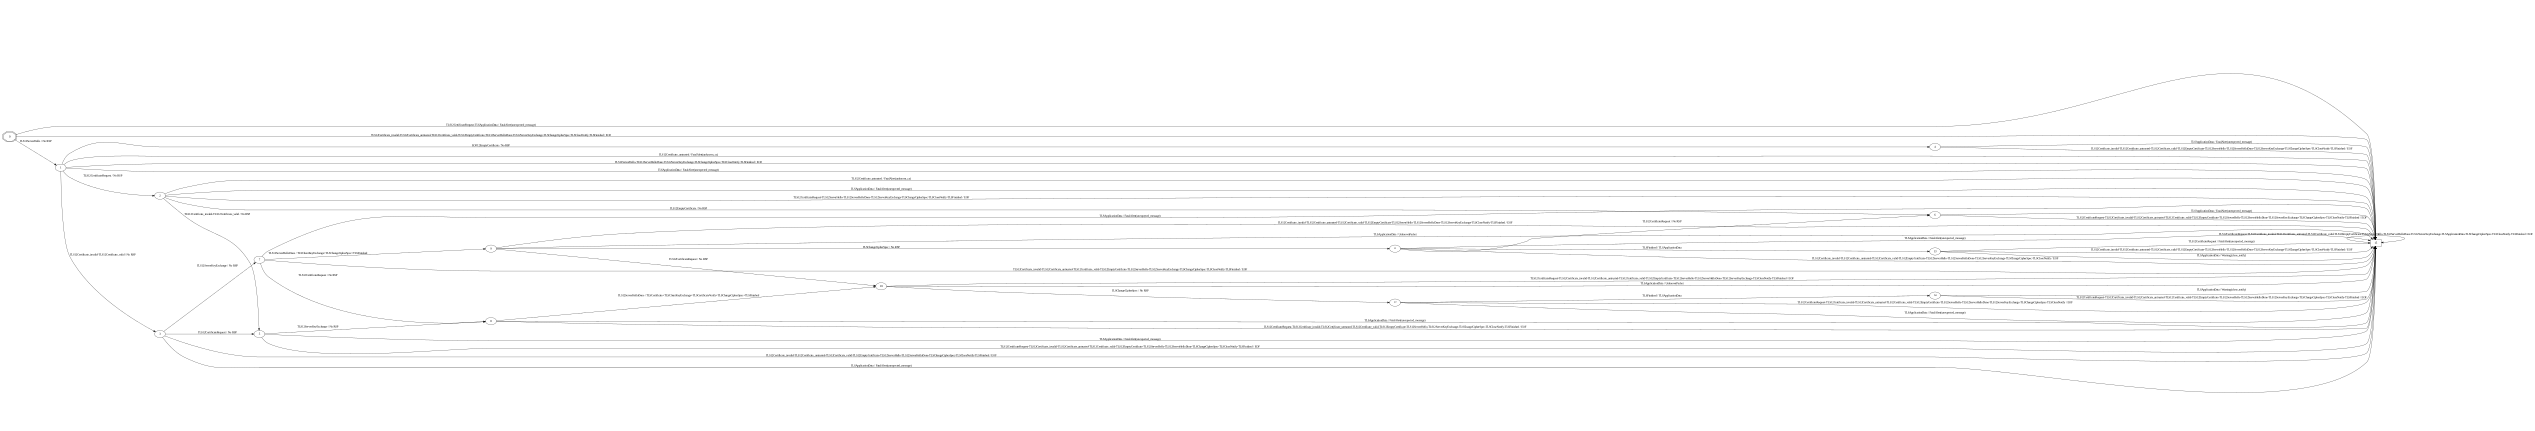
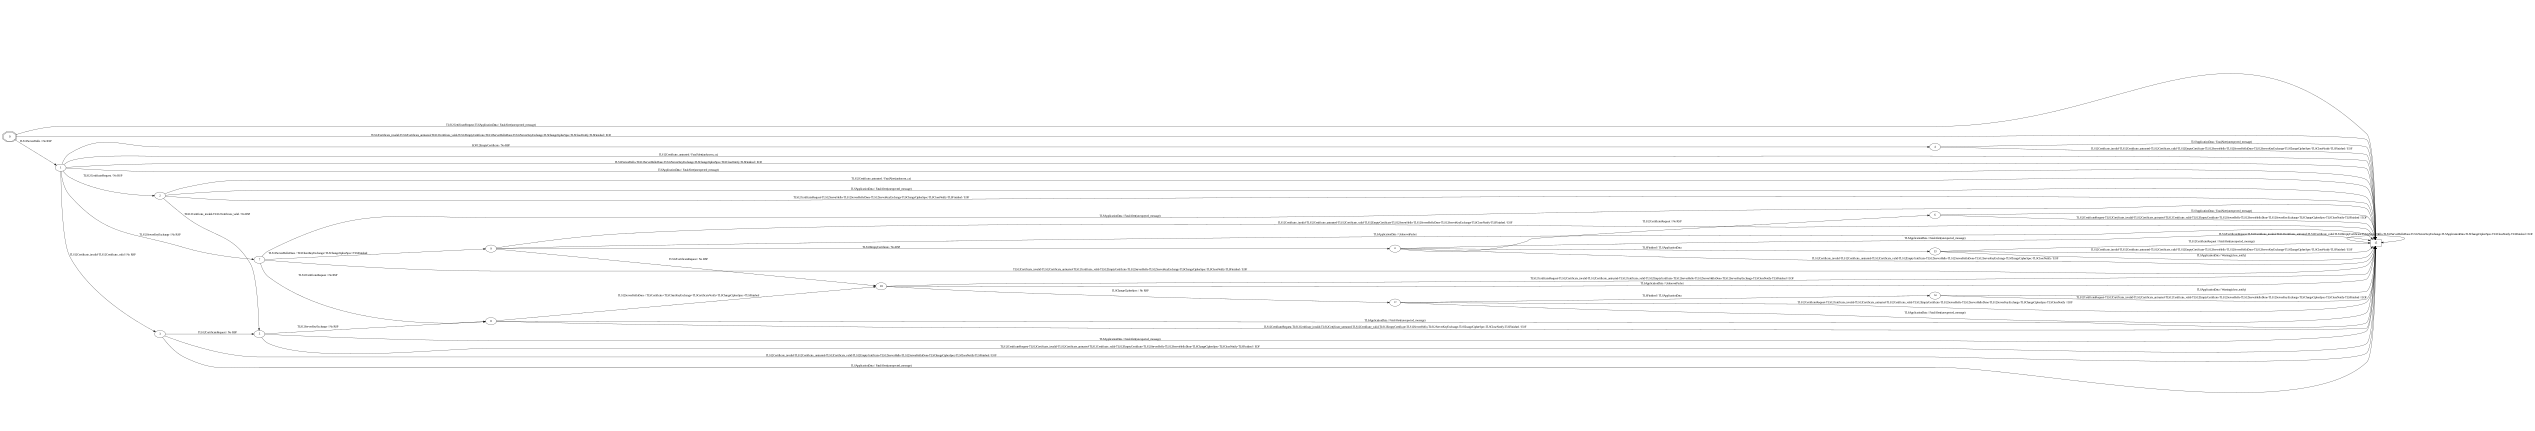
edge "2" -> "6": removed, label "TLS12EmptyCertificate / No RSP"
edge "9" -> "11": label "TLSChangeCipherSpec / No RSP" -> "TLS12EmptyCertificate / No RSP"
edge "3" -> "7": now "1" -> "7"
